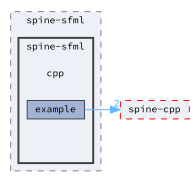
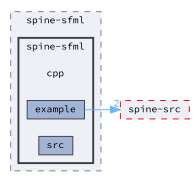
node "spine-cpp": label "spine-cpp" -> "spine-src"
node "src": added
